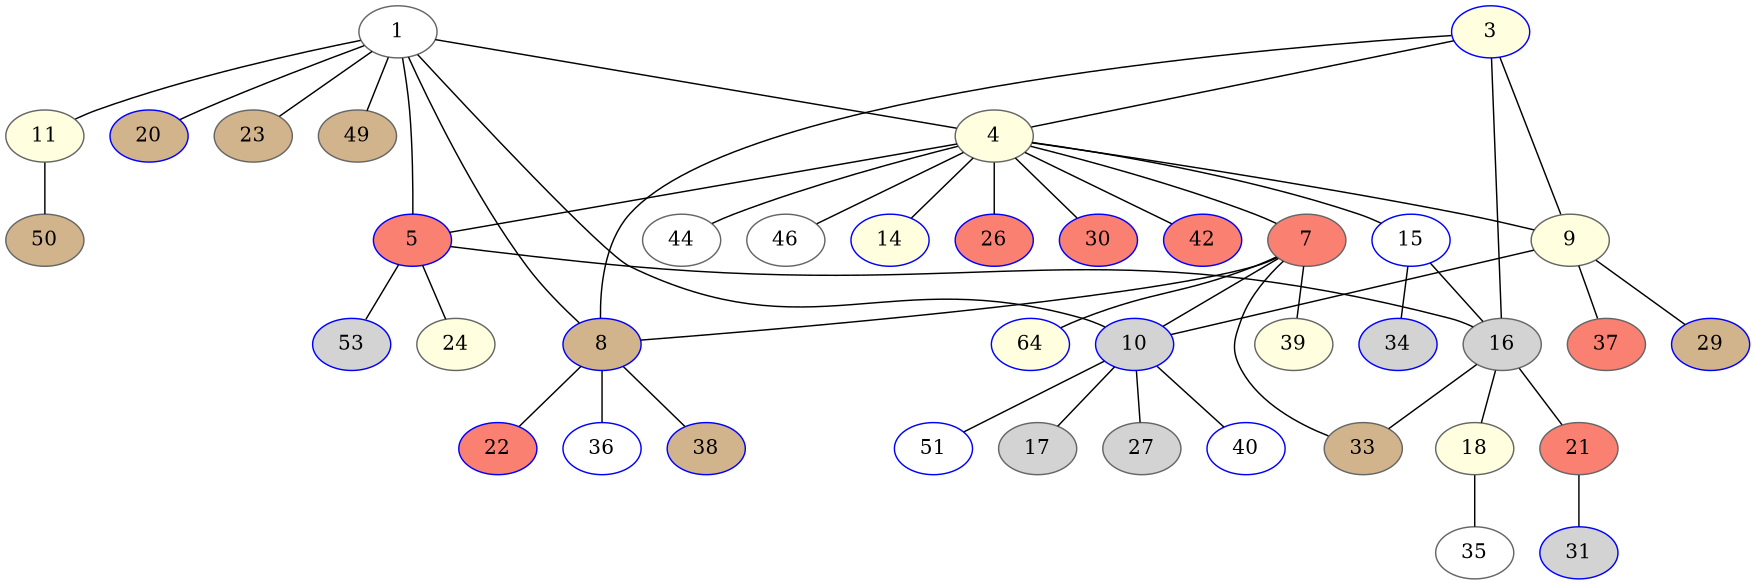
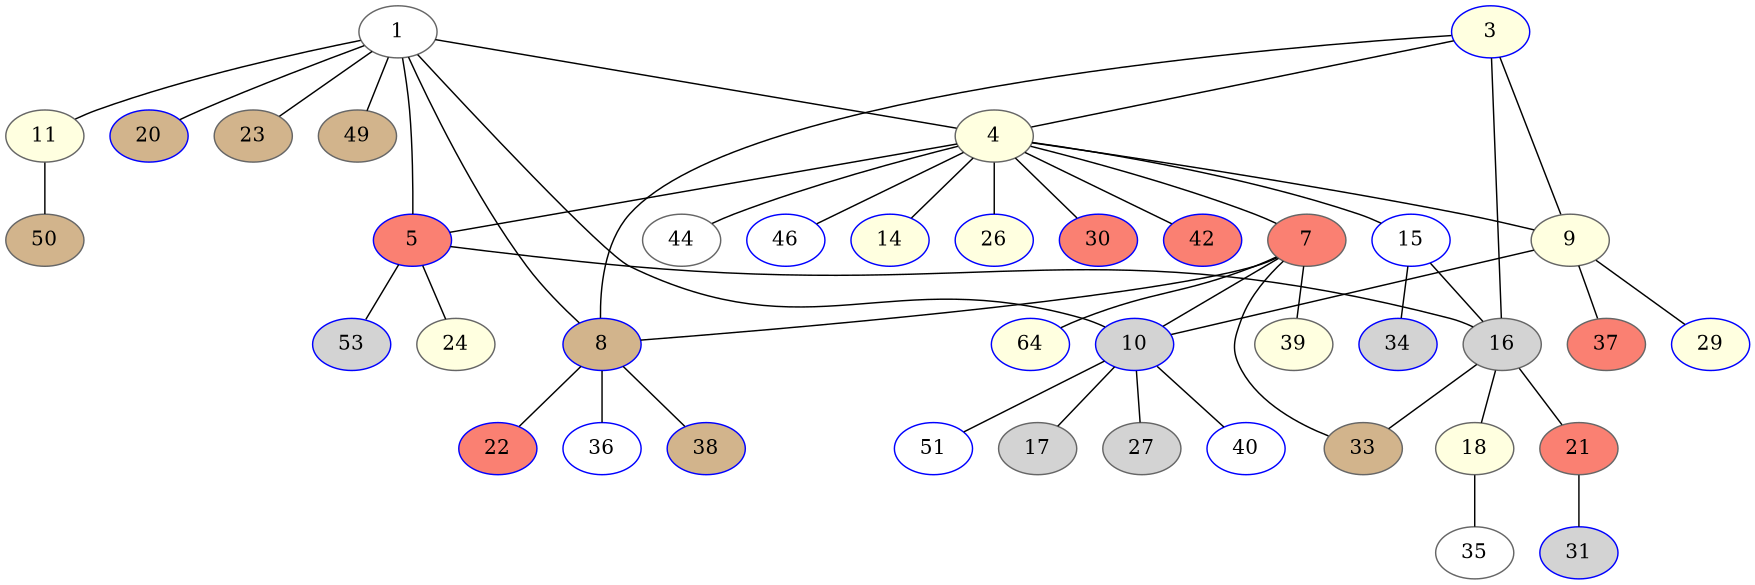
node "46": color gray40 -> blue
node "26": fillcolor salmon -> lightyellow
node "29": fillcolor tan -> lightyellow
